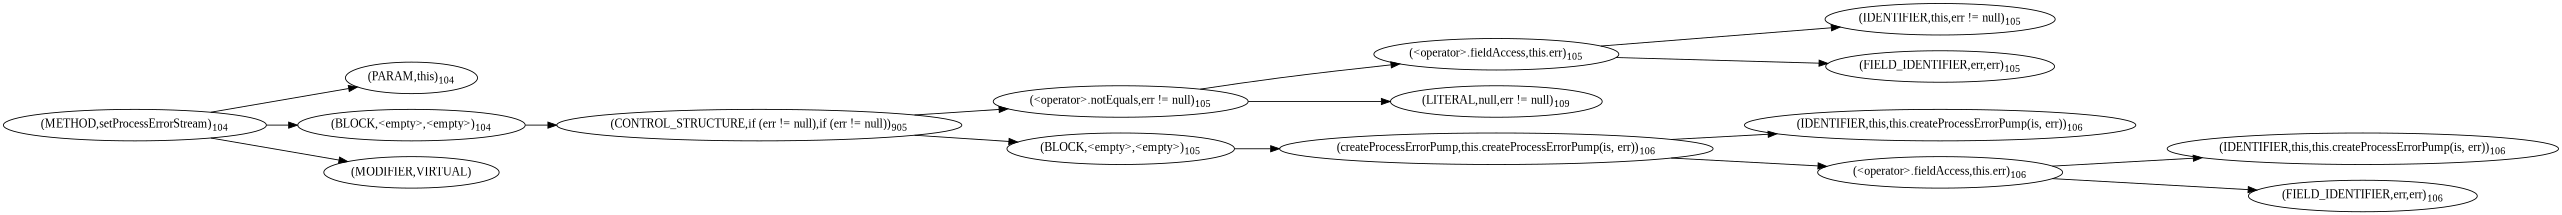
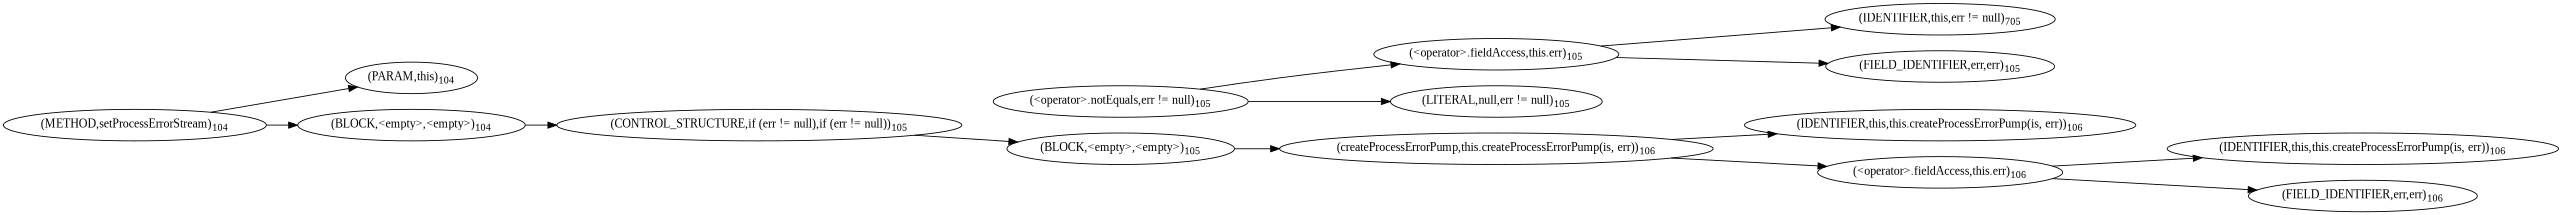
node "(IDENTIFIER,this,err != null)": text "105" -> "705"
node "(LITERAL,null,err != null)": text "109" -> "105"
edge "(CONTROL_STRUCTURE,if (err != null),if (err != null))" -> "(<operator>.notEquals,err != null)": removed
node "(CONTROL_STRUCTURE,if (err != null),if (err != null))": text "905" -> "105"
node "(MODIFIER,VIRTUAL)": removed
